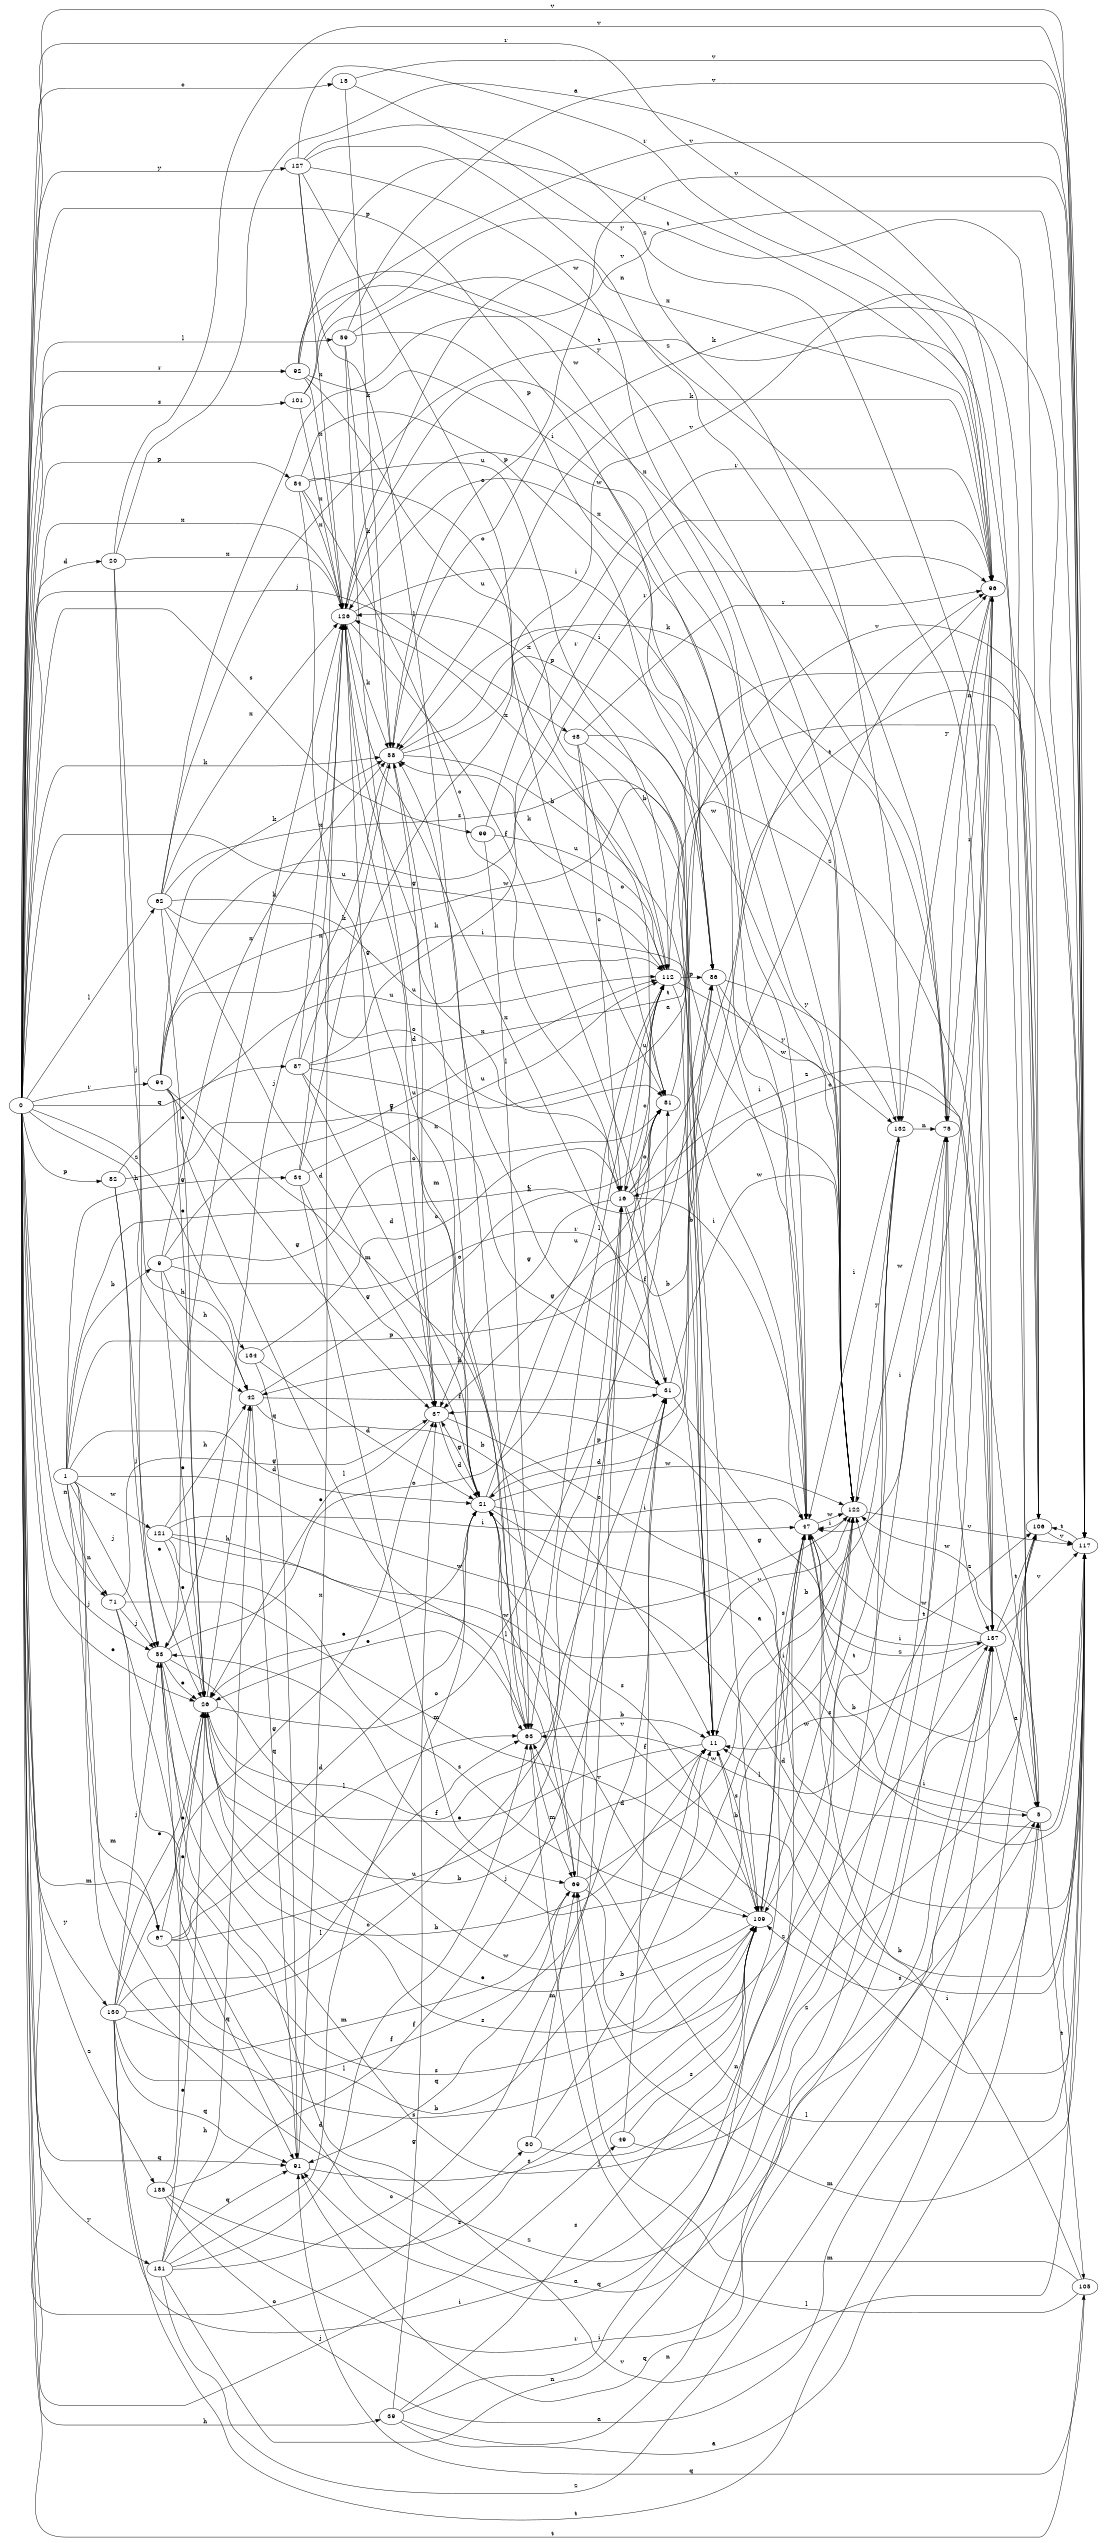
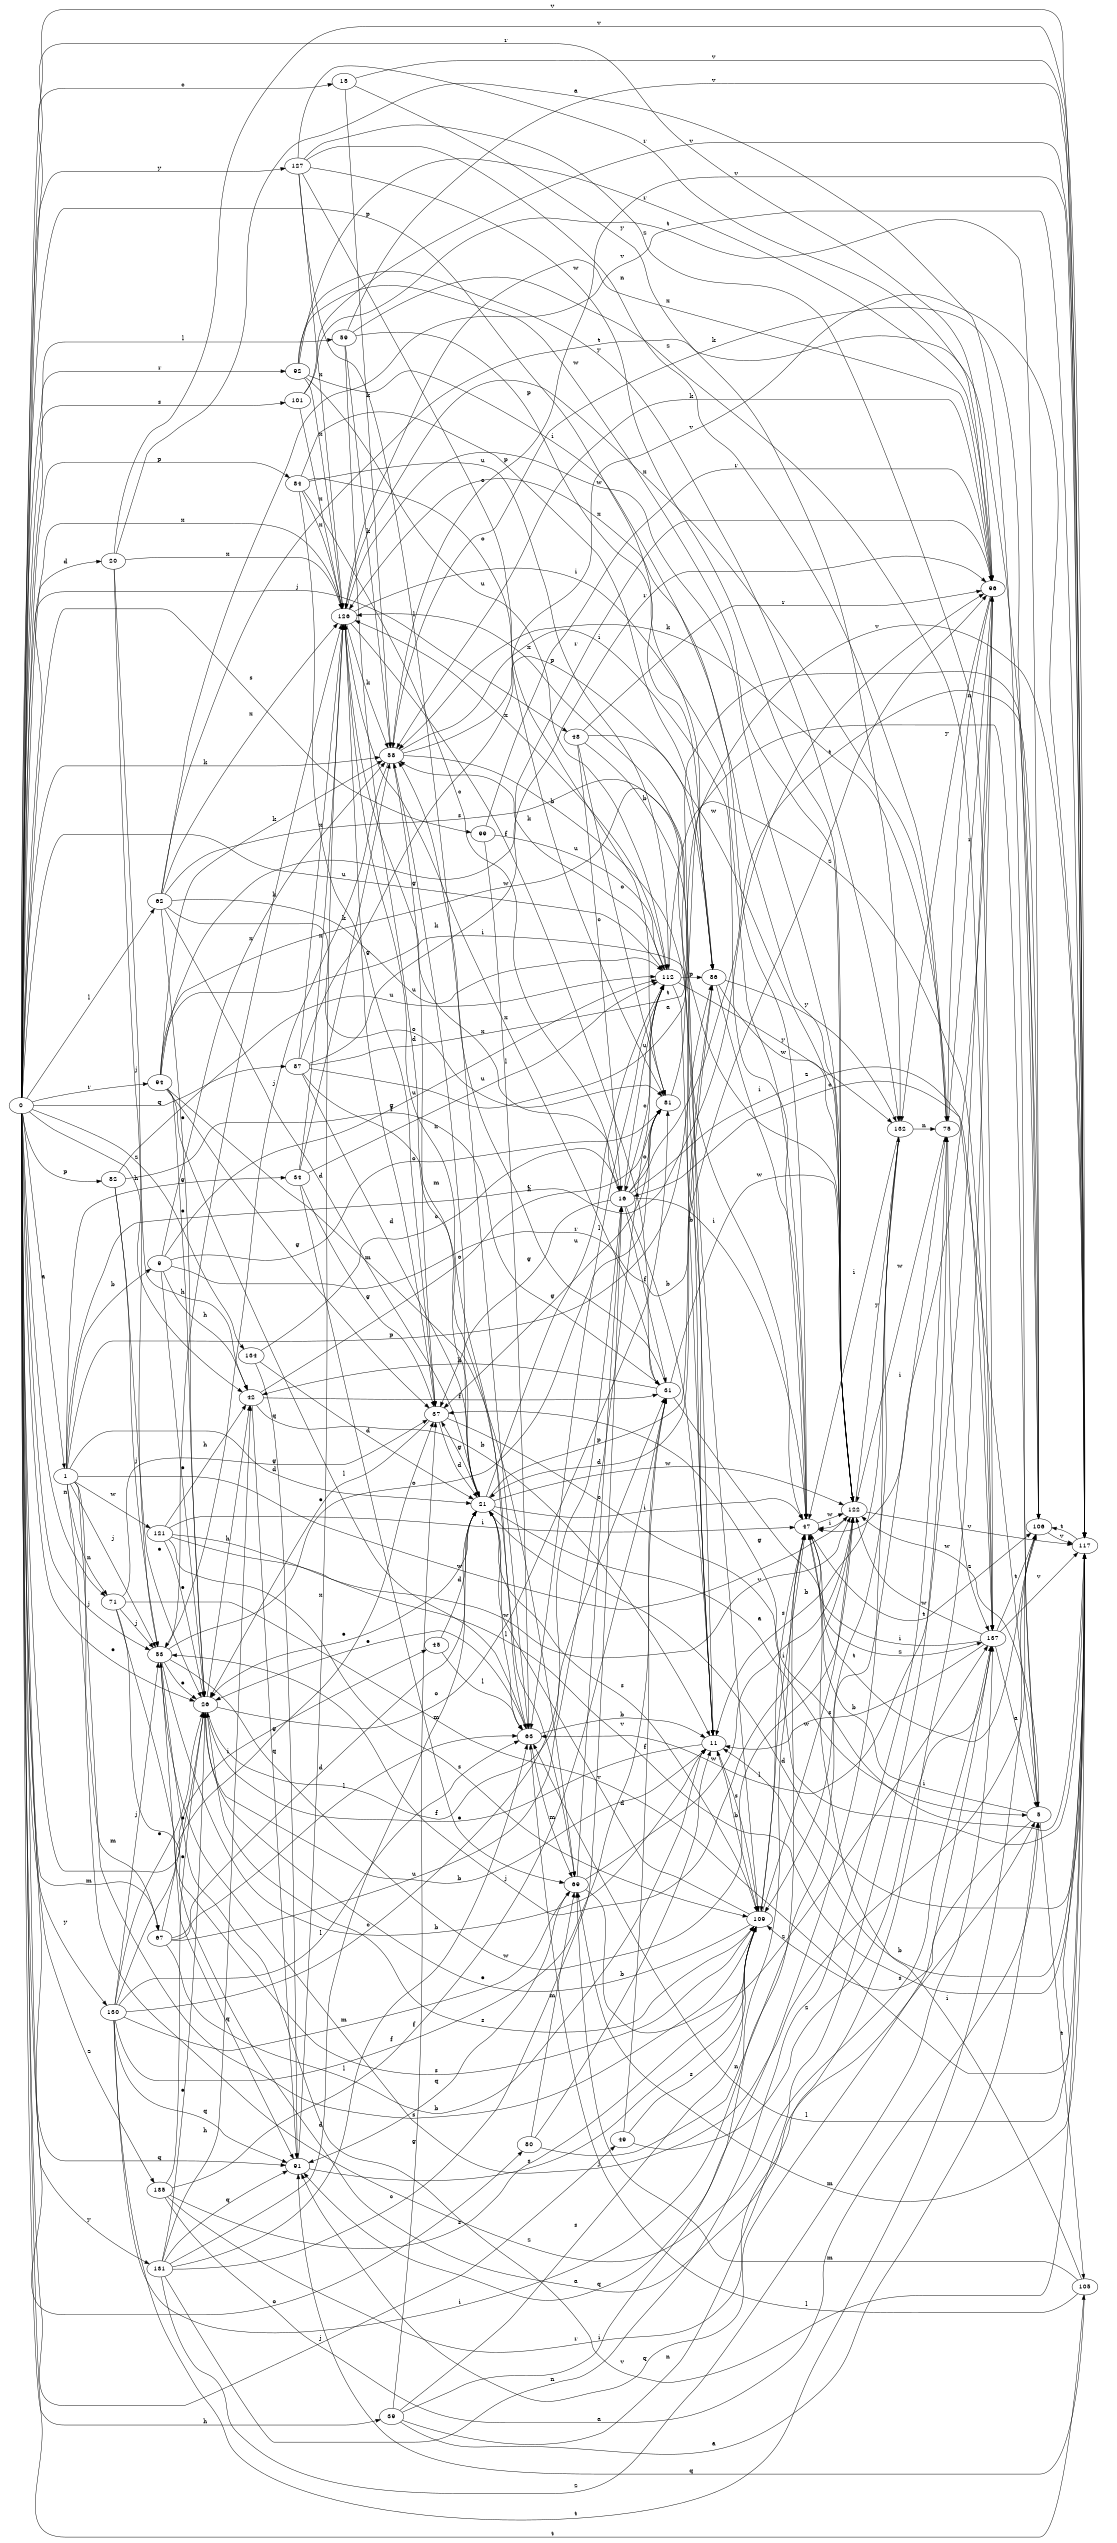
edge "0" -> "1": added, label "a"
node "45": added
